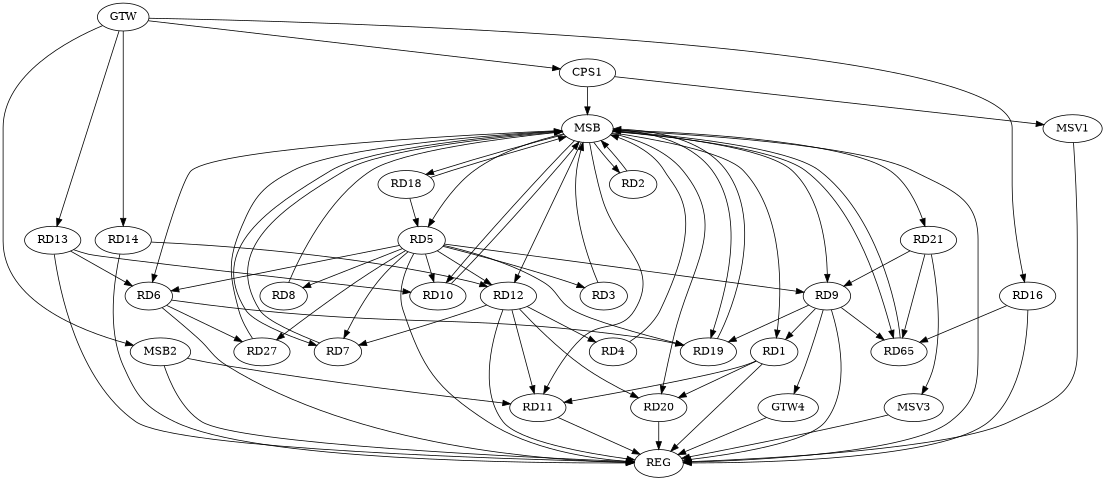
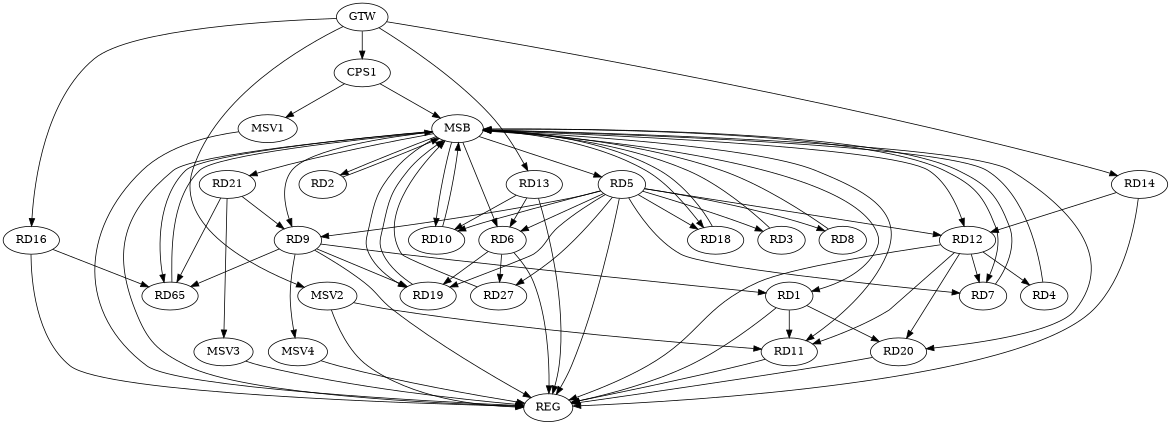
edge "RD18" -> "RD5": reversed
node "MSB2": label "MSB2" -> "MSV2"
node "GTW4": label "GTW4" -> "MSV4"
